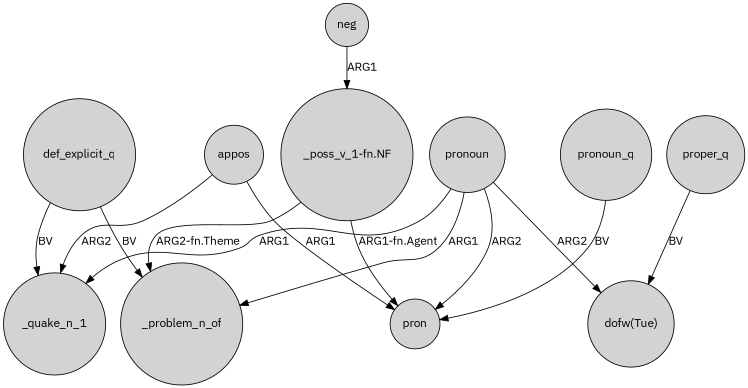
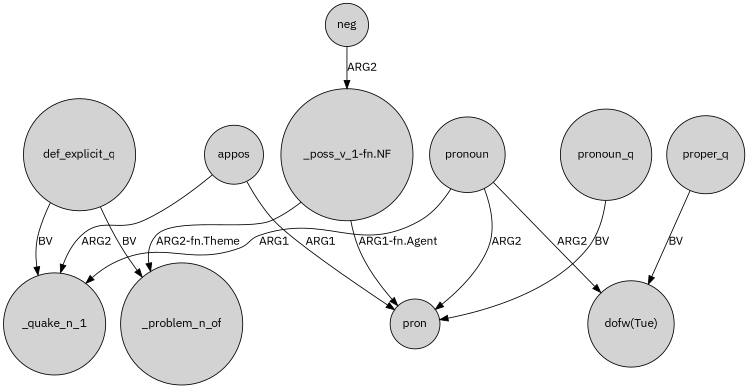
edge "neg" -> "_poss_v_1-fn.NF": label "ARG1" -> "ARG2"
edge "pronoun" -> "_problem_n_of": removed, label "ARG1"
